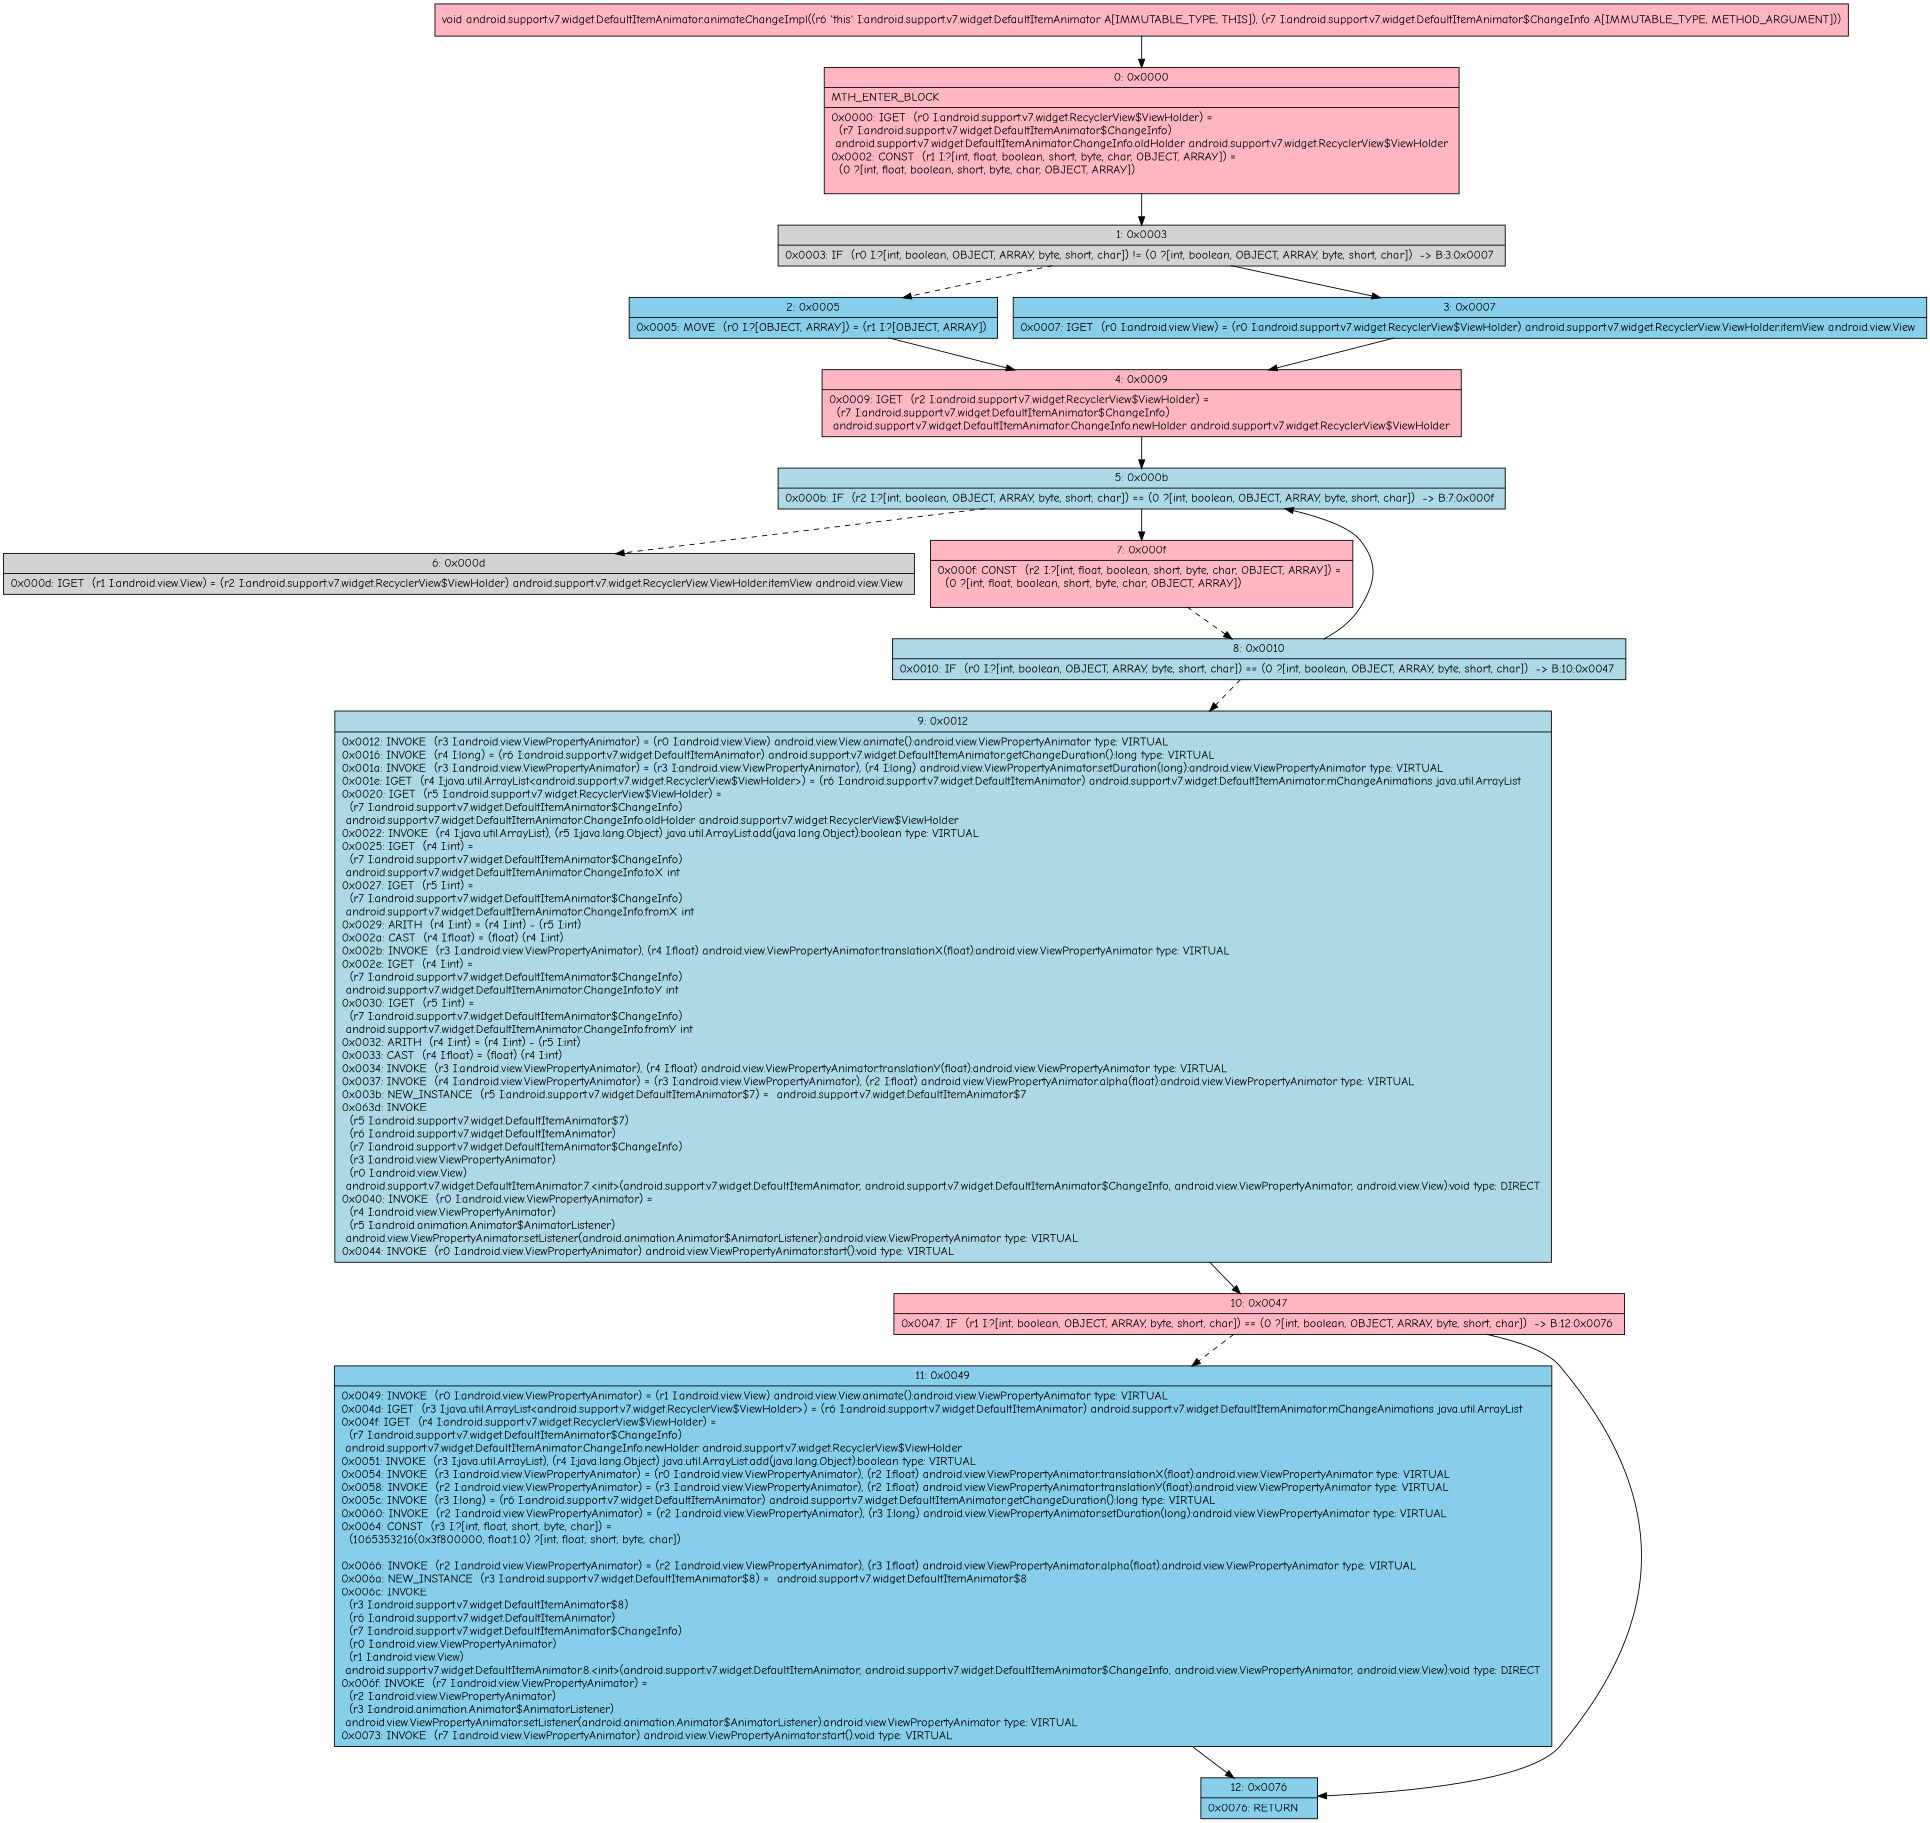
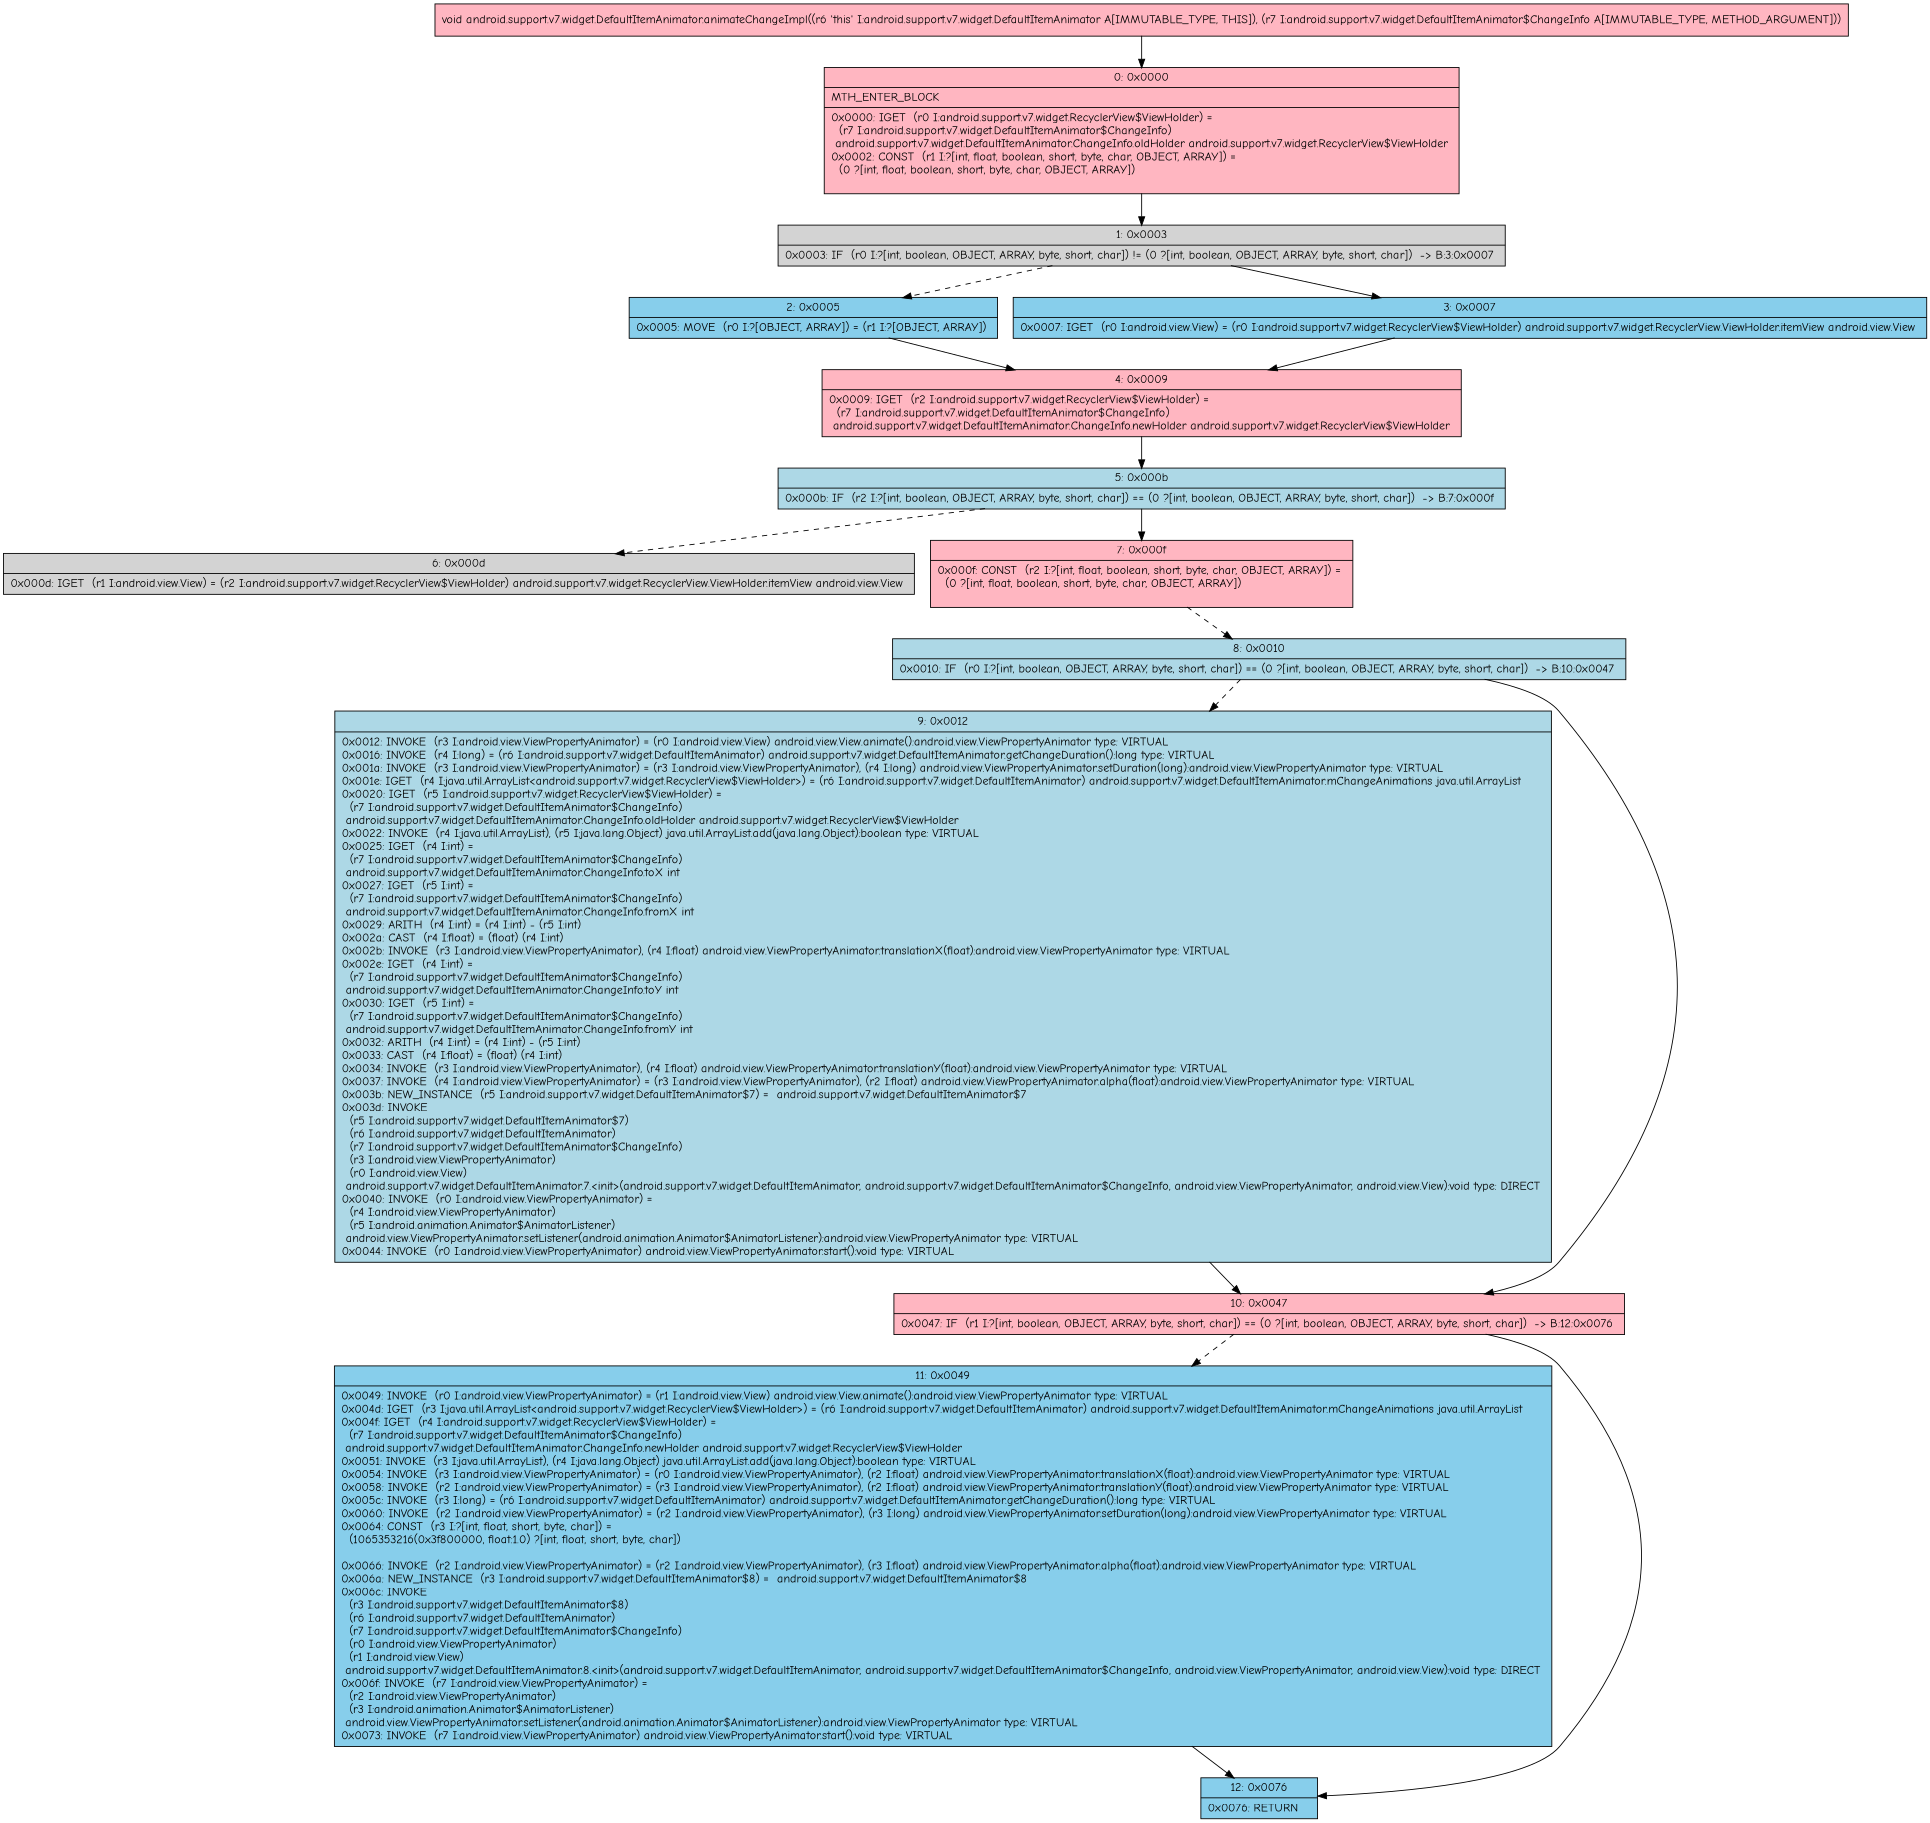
edge "8: 0x0010" -> "5: 0x000b": now "8: 0x0010" -> "10: 0x0047"
node "9: 0x0012": text "0x063d: INVOKE" -> "0x003d: INVOKE"
